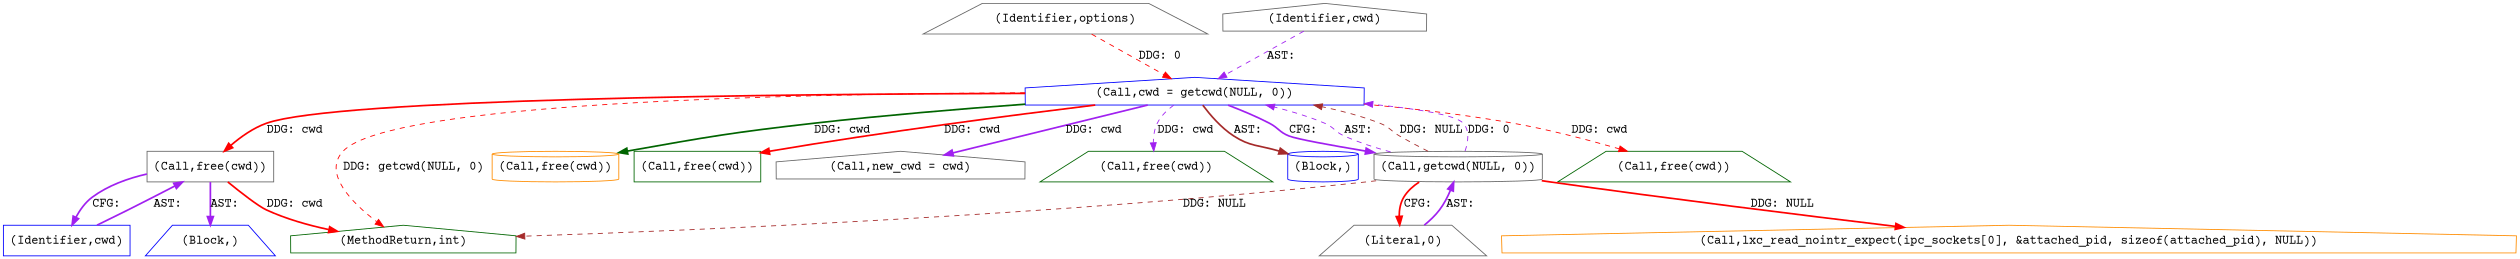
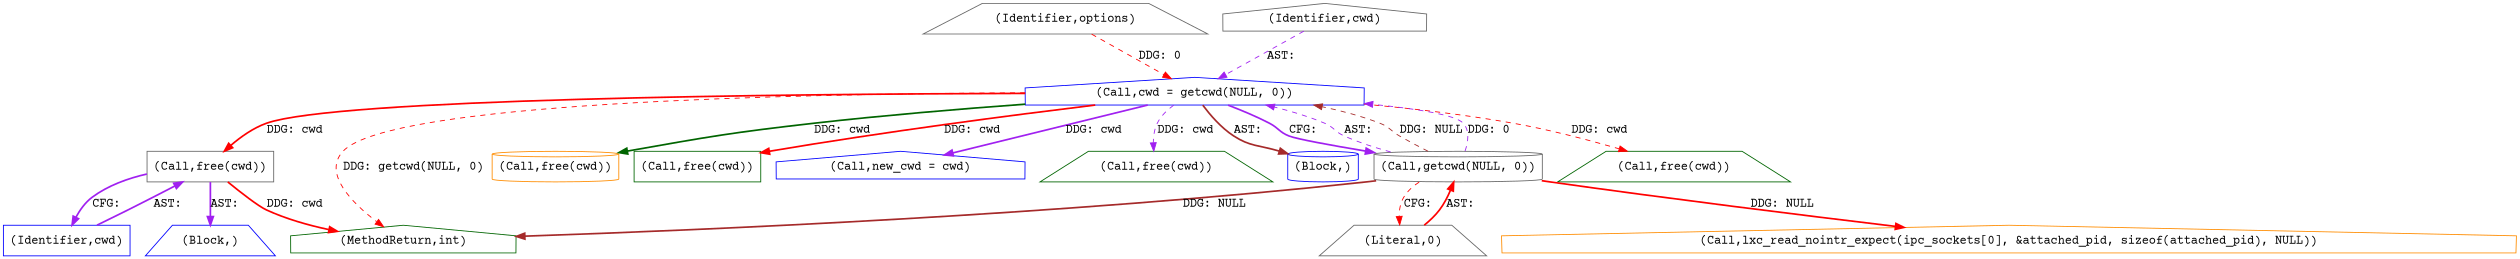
node "(Call,new_cwd = cwd)": color gray40 -> blue
edge "(Call,getcwd(NULL, 0))" -> "(Literal,0)": style bold -> dashed
edge "(Literal,0)" -> "(Call,getcwd(NULL, 0))": color purple -> red
edge "(Call,getcwd(NULL, 0))" -> "(MethodReturn,int)": style dashed -> bold
